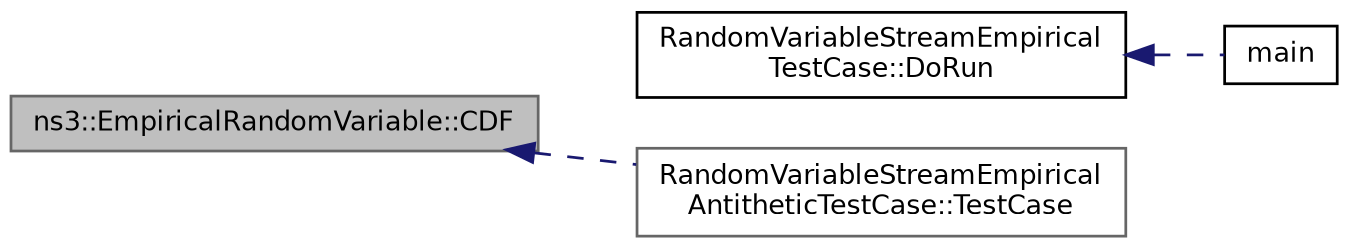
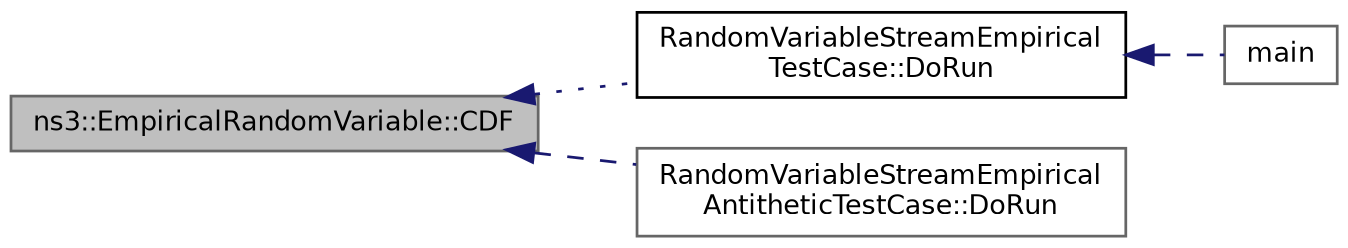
node "main": color black -> gray40
edge "RandomVariableStreamEmpirical TestCase::DoRun" -> "ns3::EmpiricalRandomVariable::CDF": added
node "RandomVariableStreamEmpirical AntitheticTestCase::TestCase": label "RandomVariableStreamEmpirical AntitheticTestCase::TestCase" -> "RandomVariableStreamEmpirical AntitheticTestCase::DoRun"
